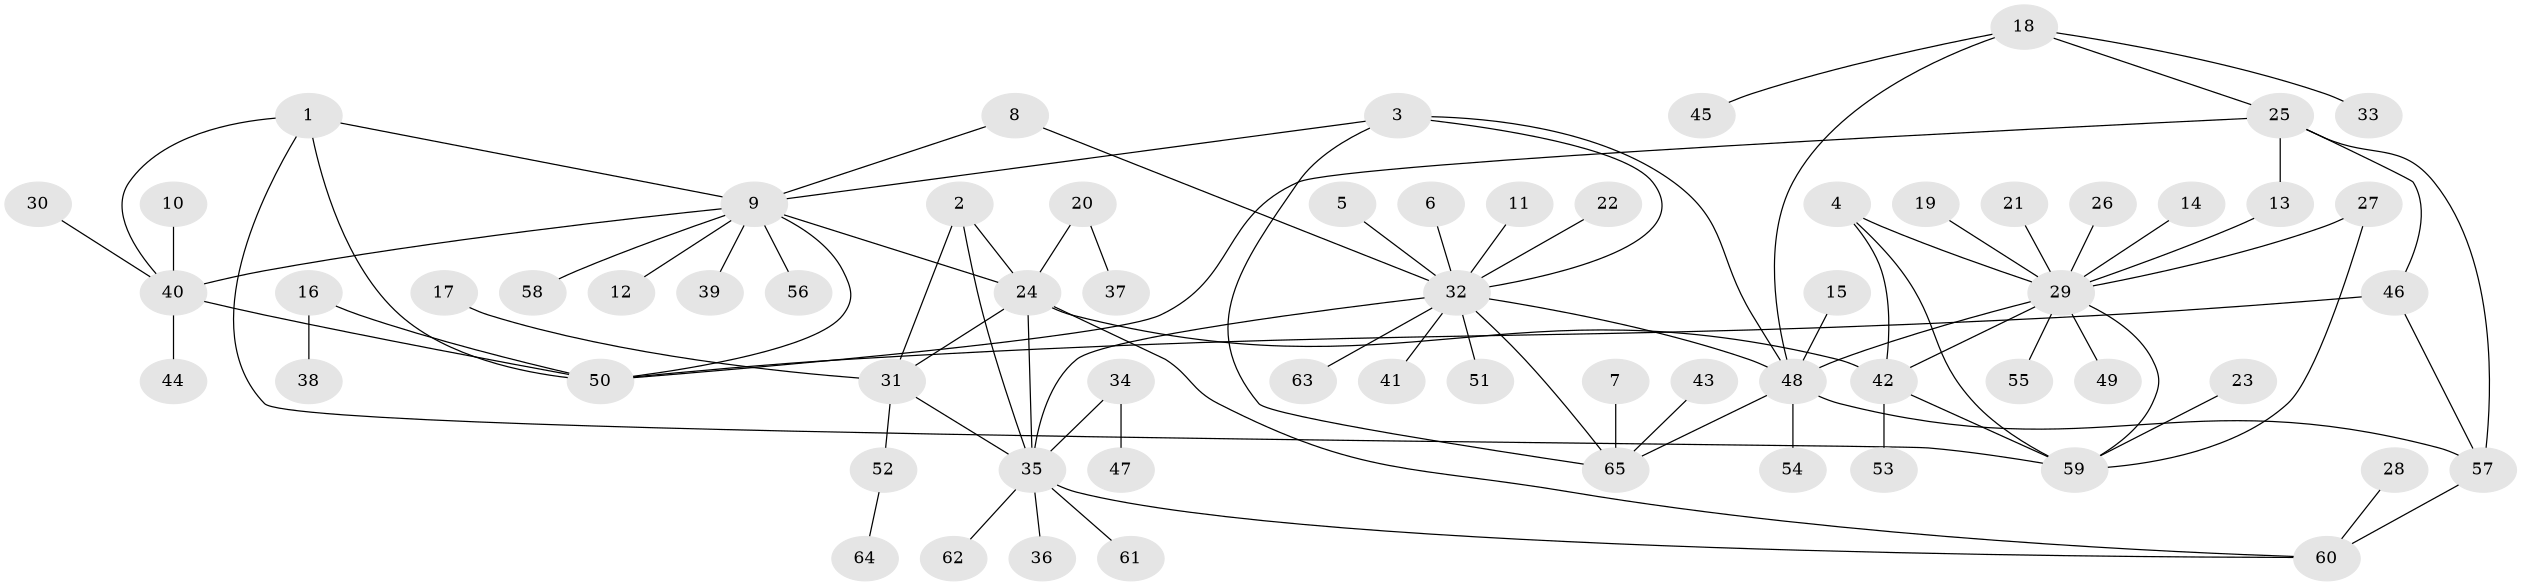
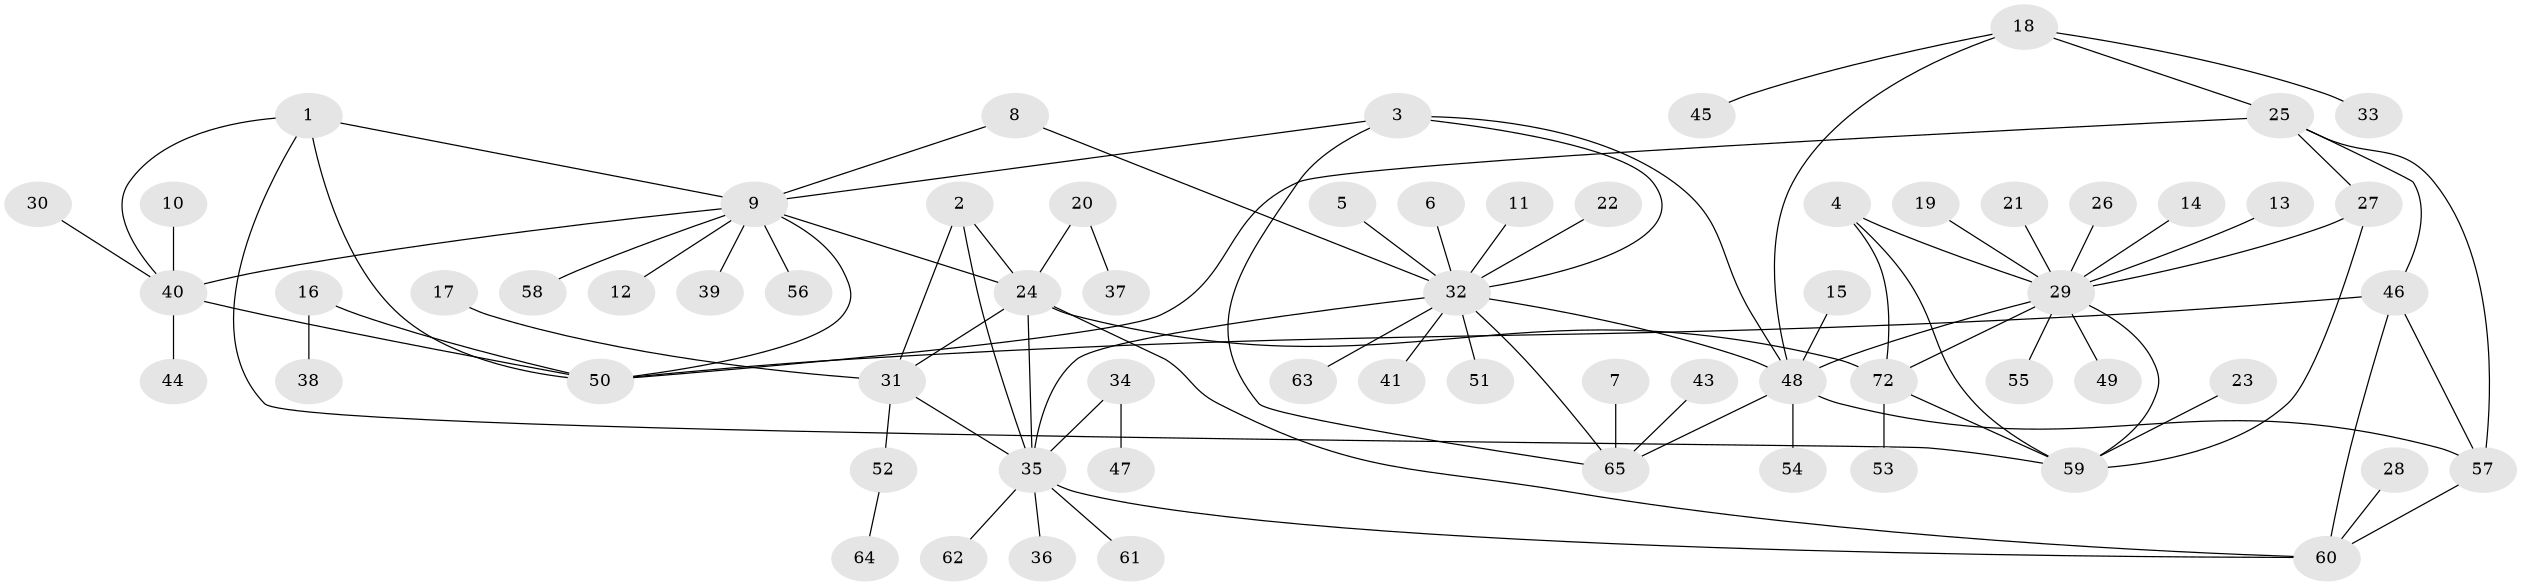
edge "25" -- "13": now "25" -- "27"
node "42": label "42" -> "72"
edge "46" -- "60": added
